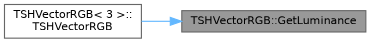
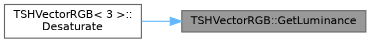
node "TSHVectorRGB< 3 >:: TSHVectorRGB": label "TSHVectorRGB< 3 >:: TSHVectorRGB" -> "TSHVectorRGB< 3 >:: Desaturate"
